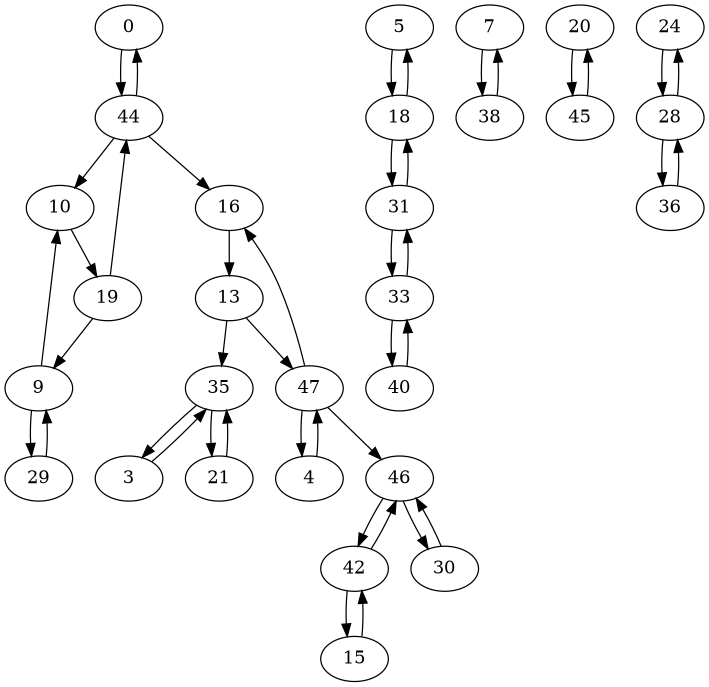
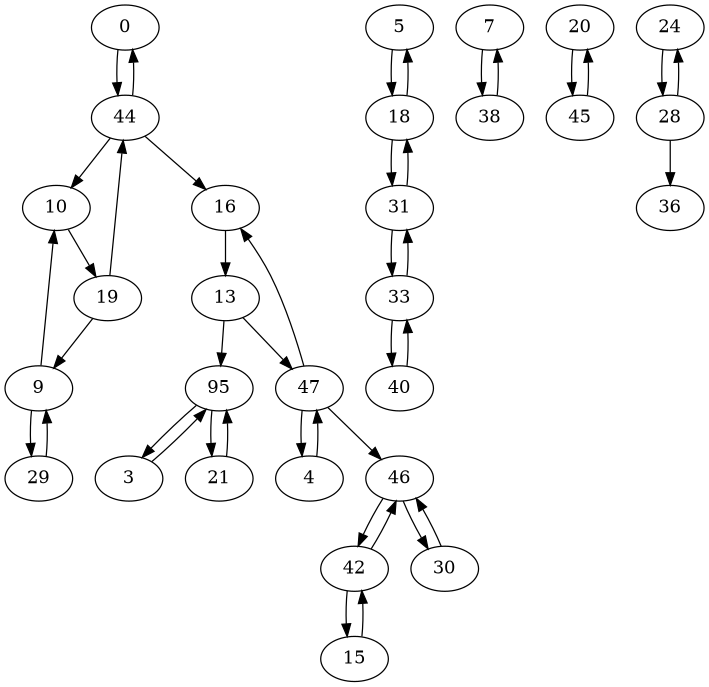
edge "36" -> "28": removed
node "35": label "35" -> "95"
